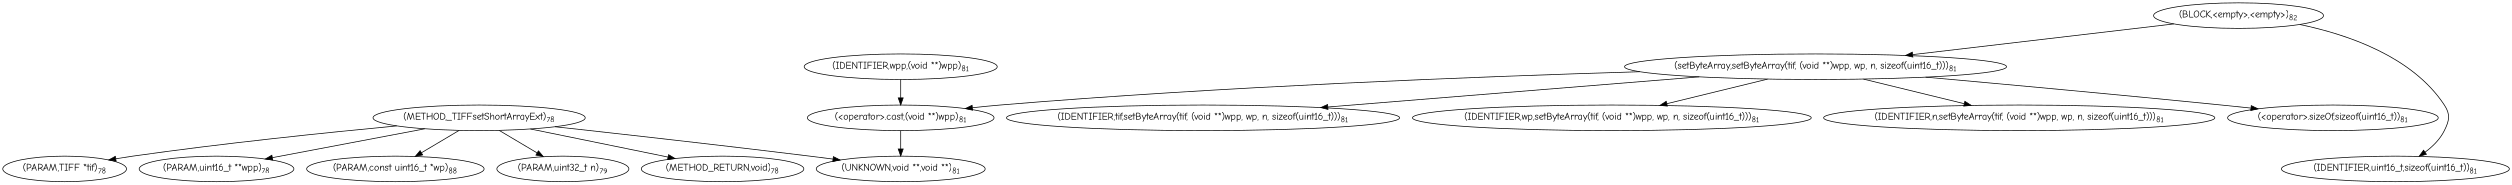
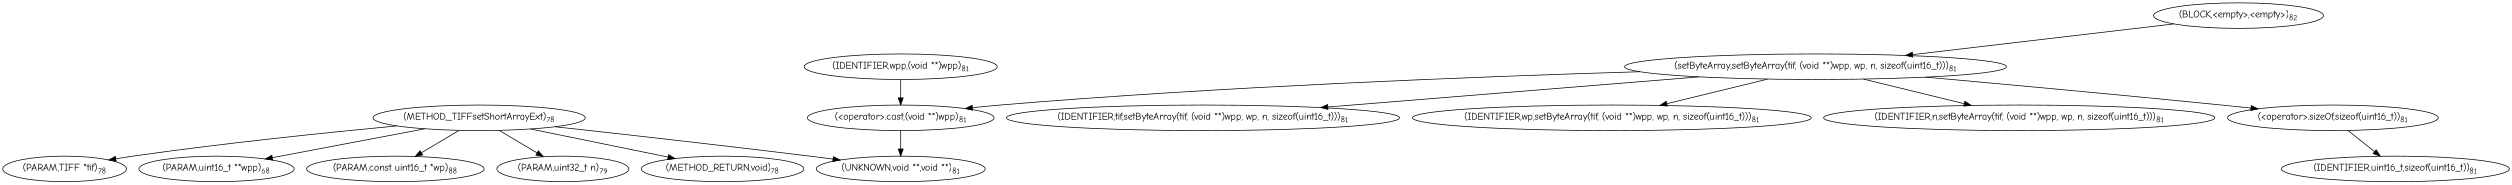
edge "(BLOCK,<empty>,<empty>)" -> "(IDENTIFIER,uint16_t,sizeof(uint16_t))": now "(<operator>.sizeOf,sizeof(uint16_t))" -> "(IDENTIFIER,uint16_t,sizeof(uint16_t))"
node "(PARAM,uint16_t **wpp)": text "78" -> "68"
